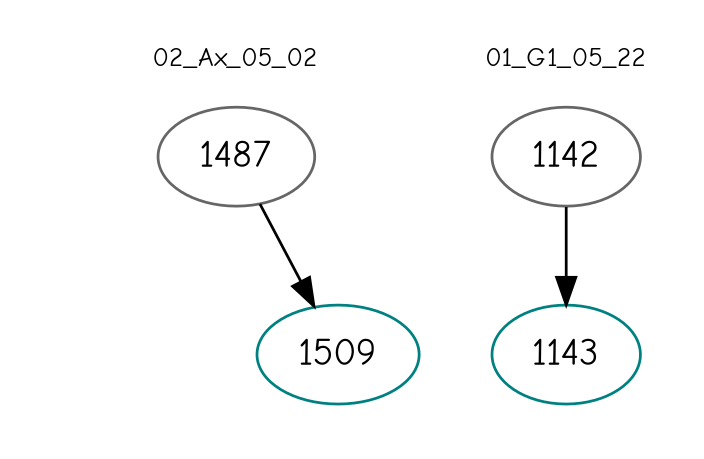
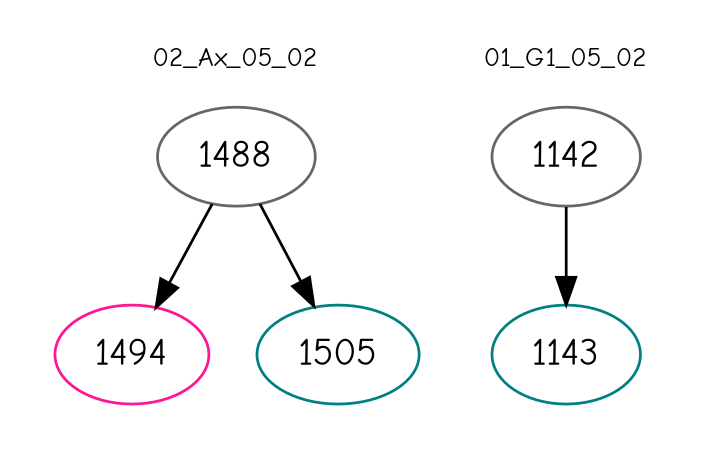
cluster "01_G1_05_22": label "01_G1_05_22" -> "01_G1_05_02"
node "1487": label "1487" -> "1488"
node "1494": added
node "1509": label "1509" -> "1505"
